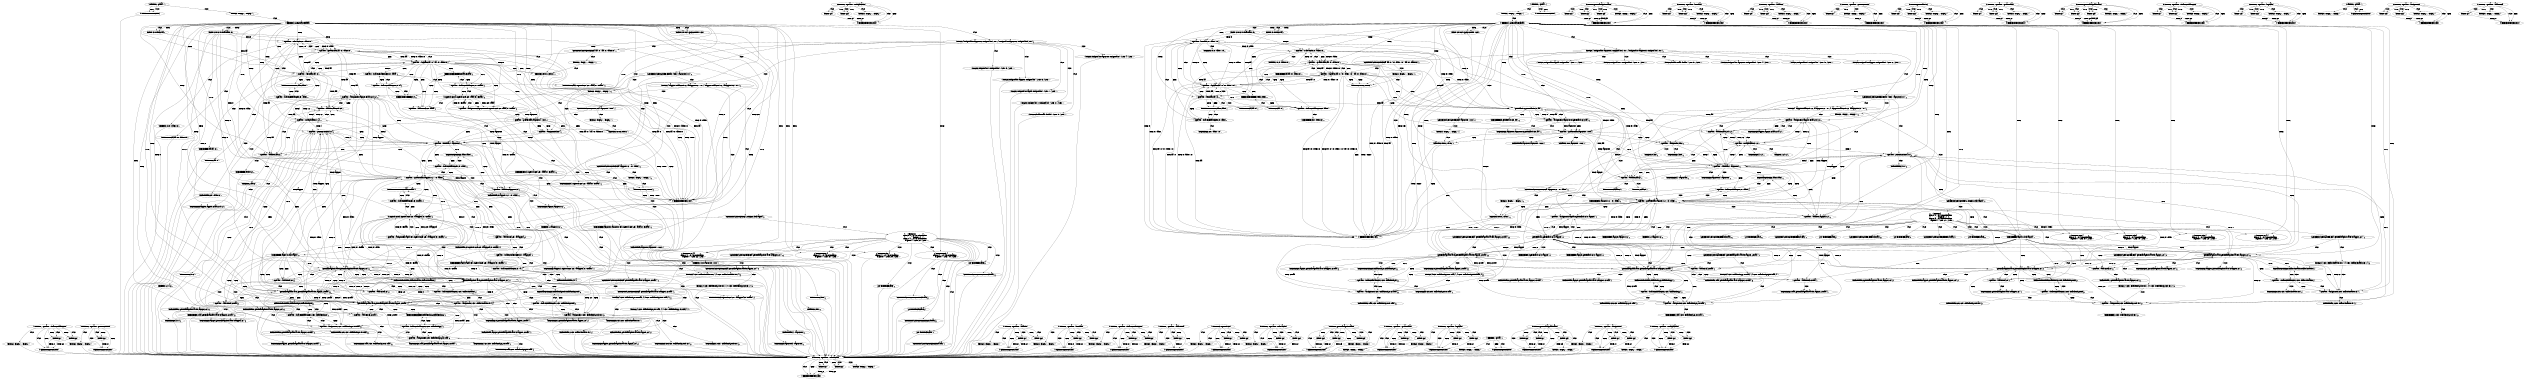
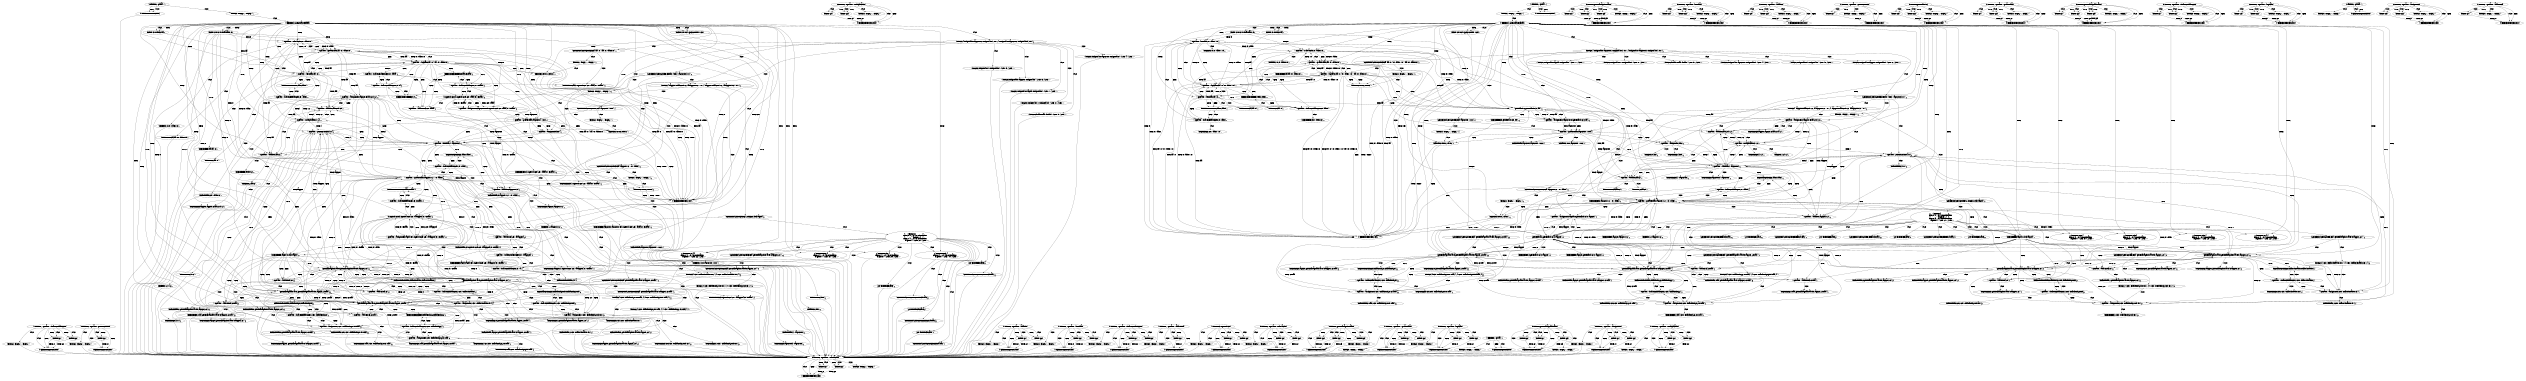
edge "(CONTROL_STRUCTURE,IF,if (ifd<8 || ifd>e->d_len-18))" -> "(<operator>.logicalOr,ifd<8 || ifd>e->d_len-18)": now "(CONTROL_STRUCTURE,IF,if (ifd<8 || ifd>e->d_len-18))" -> "(IDENTIFIER,ifd,iw_get_ui16_e(&e->d[ifd],e->endian))"
node "(IDENTIFIER,tag_count,tag_count = get_exif_ui16(e, ifd))": removed
edge "(get_exif_ui16,get_exif_ui16(e, ifd))" -> "(get_exif_ui16,get_exif_ui16(e, tag_pos))": reversed
edge "(<operator>.indirectIndexAccess,e->d[tag_pos])" -> "(IDENTIFIER,tag_pos,iw_get_ui16_e(&e->d[tag_pos],e->endian))": now "(<operator>.addressOf,&e->d[tag_pos])" -> "(IDENTIFIER,tag_pos,iw_get_ui16_e(&e->d[tag_pos],e->endian))"
